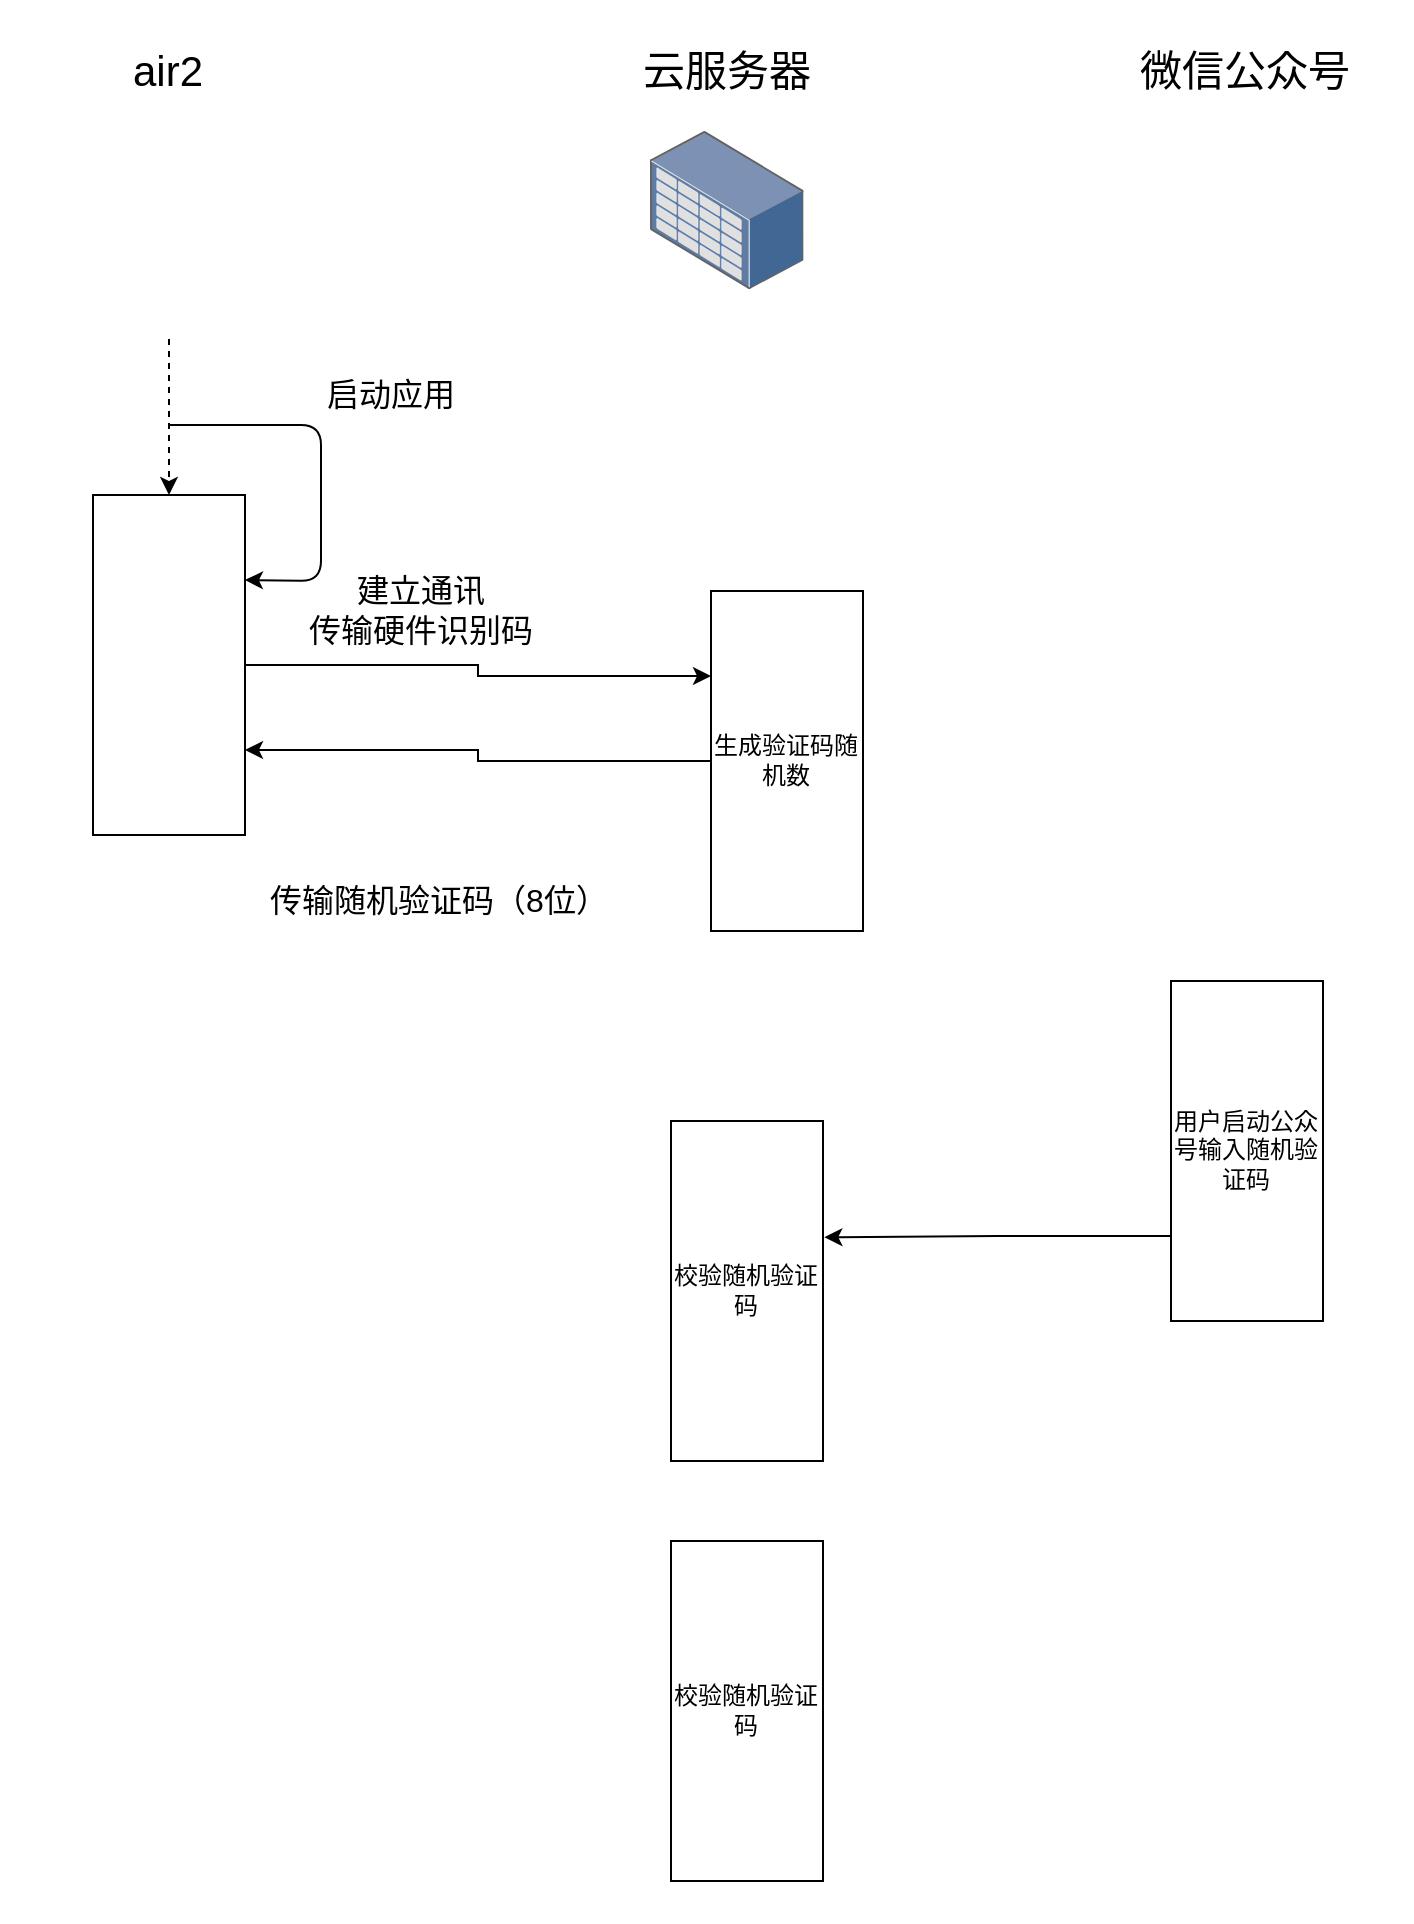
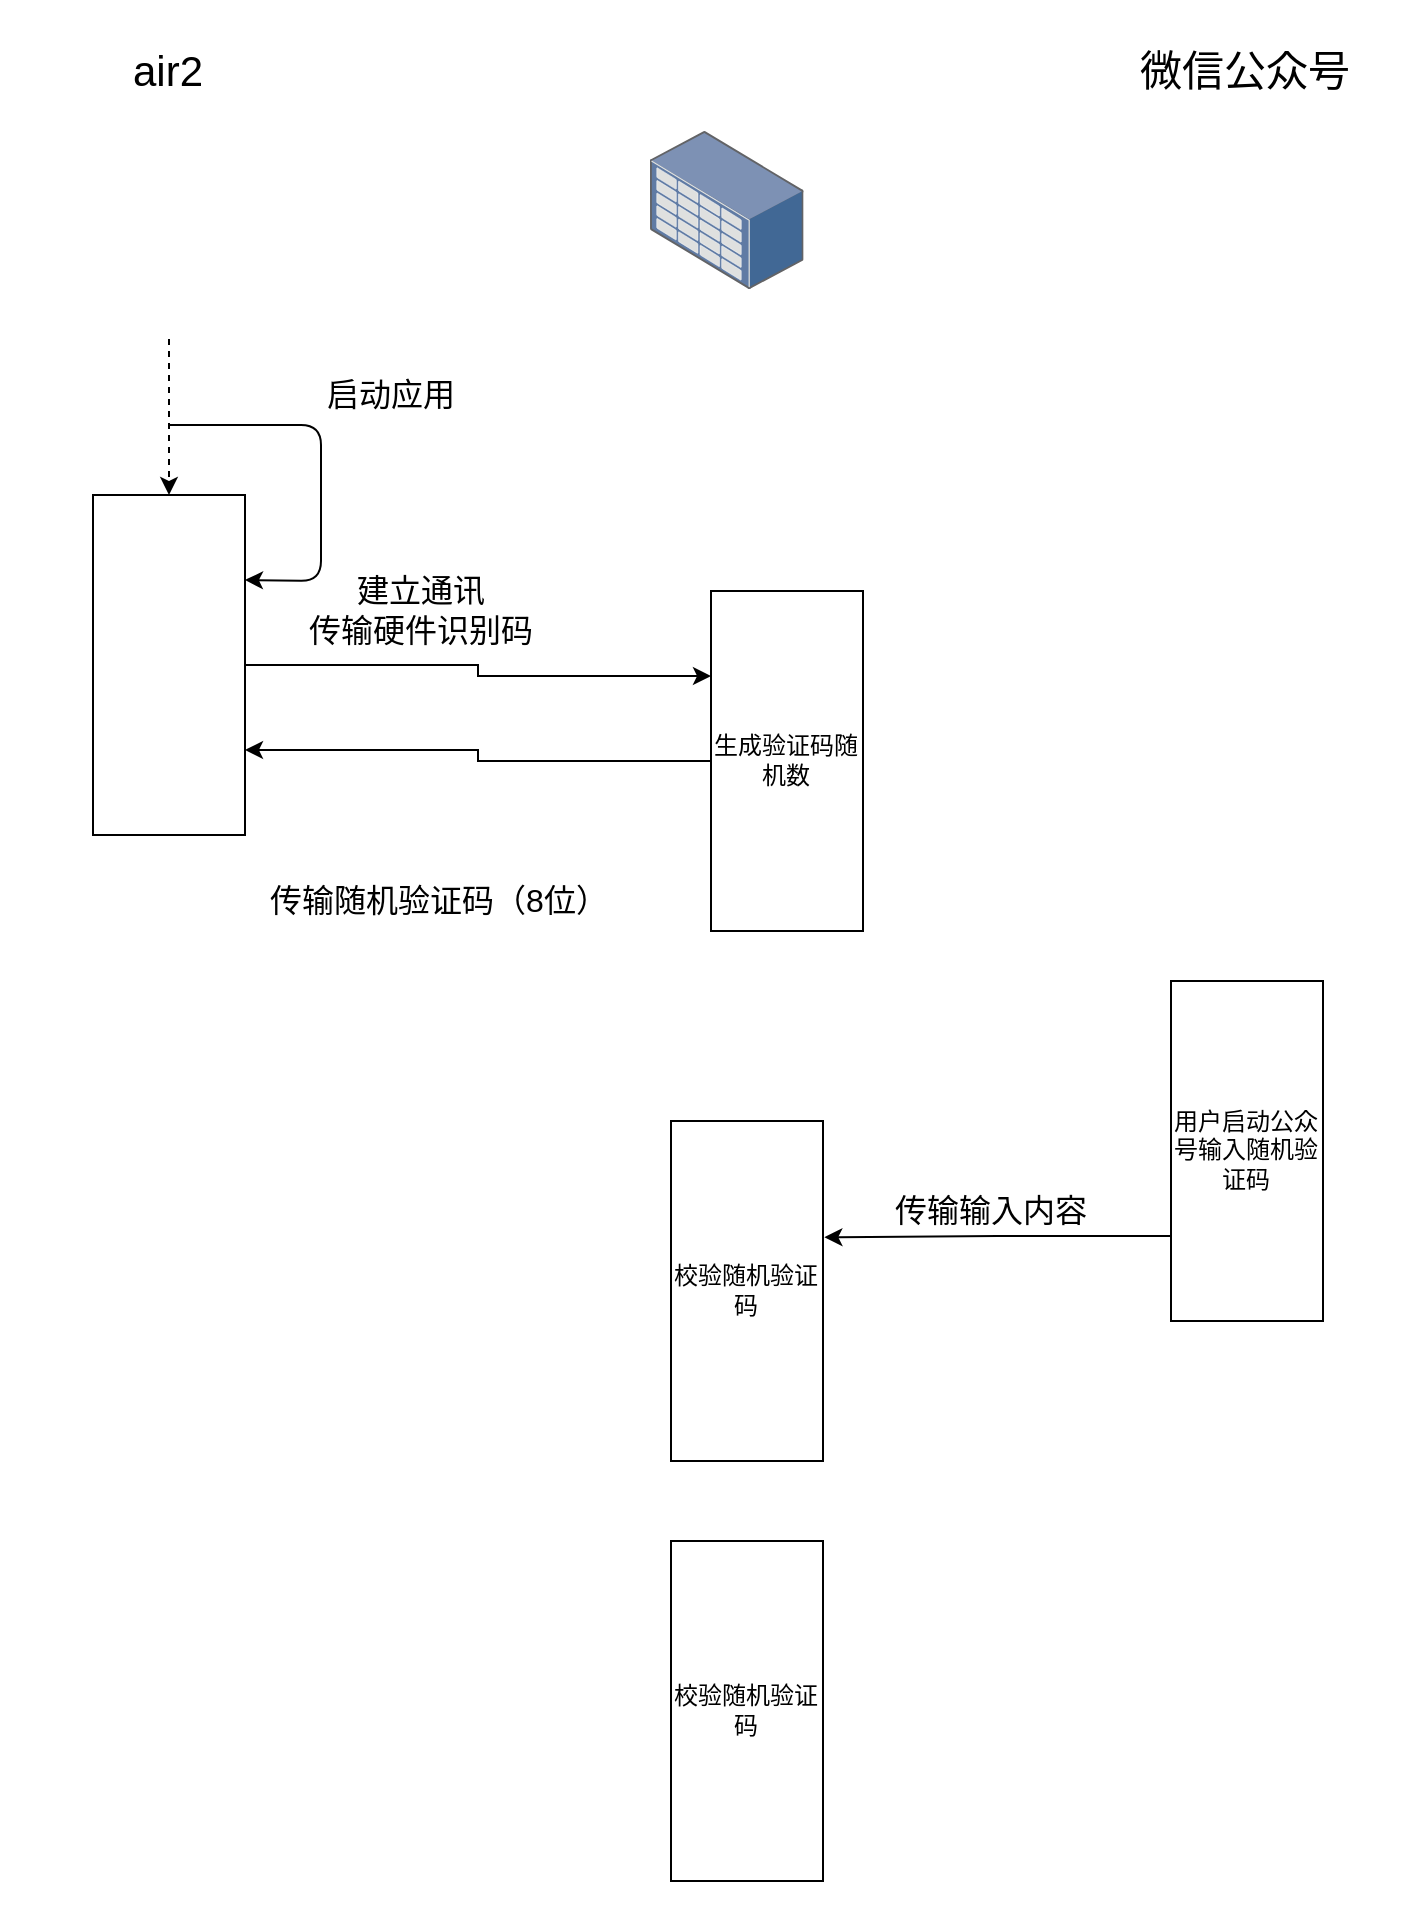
node "云服务器": removed
node "传输输入内容": added
